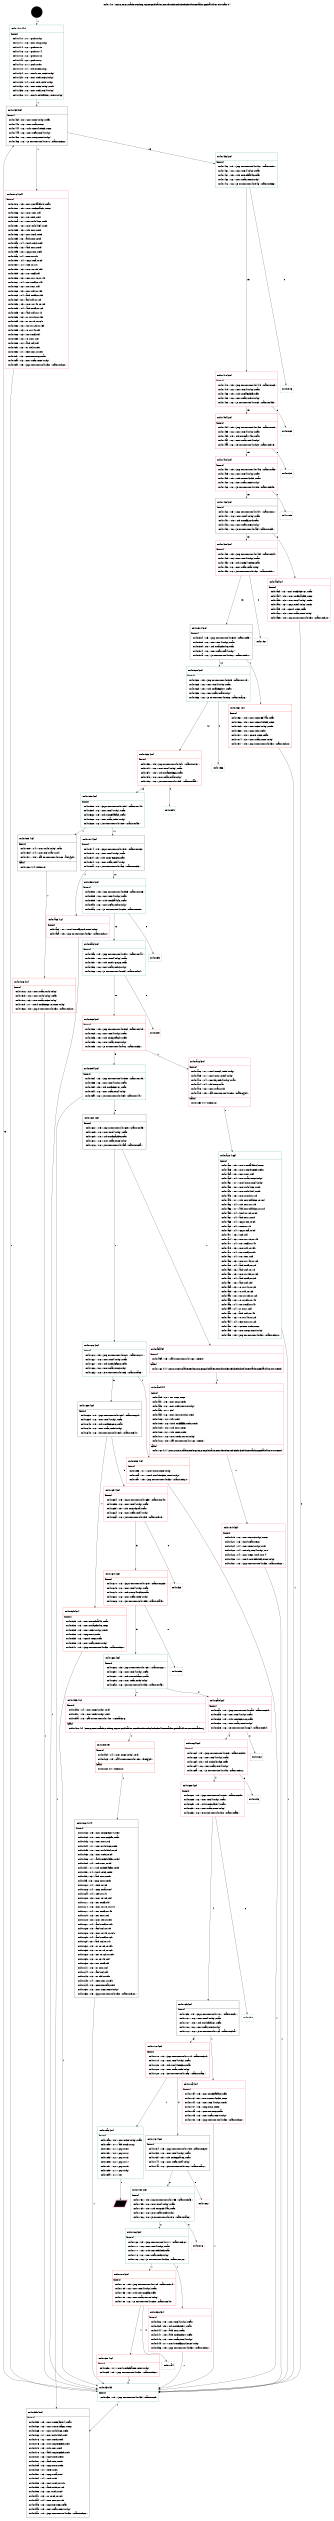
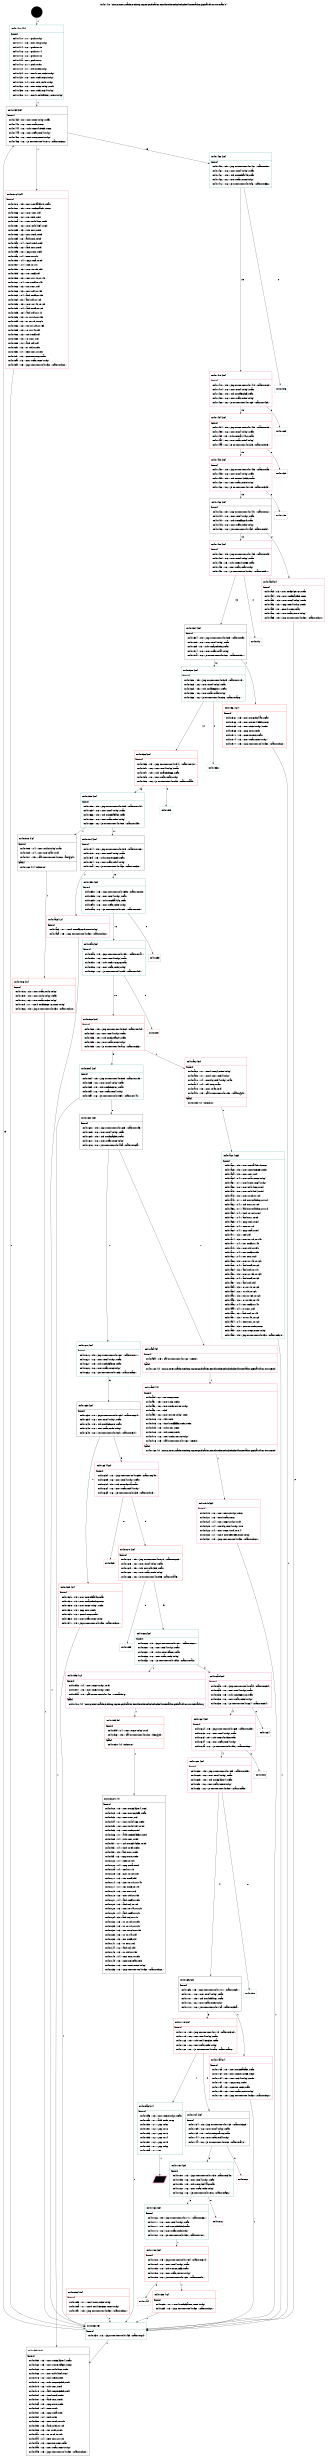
edge "0x40161c [28]" -> "0x401e93 [19]": removed, label "1"
node "0x401b3c [31]": removed
